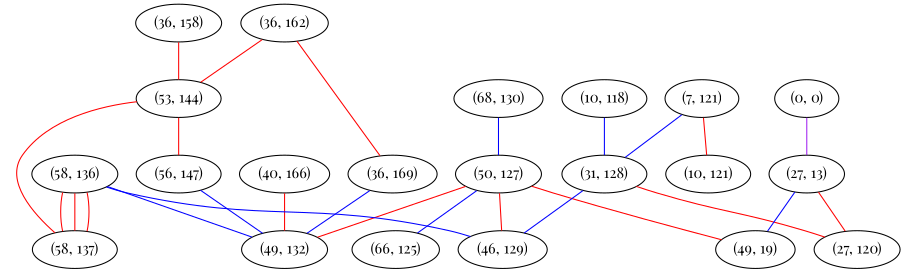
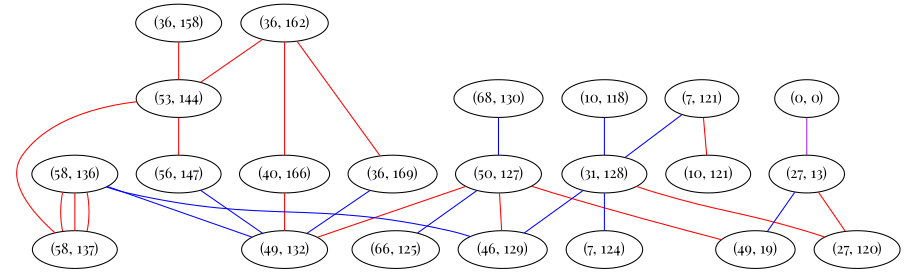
edge "(36, 162)" -- "(40, 166)": added
node "(7, 124)": added
